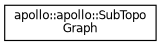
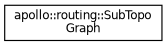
node "apollo::apollo::SubTopo Graph": label "apollo::apollo::SubTopo Graph" -> "apollo::routing::SubTopo Graph"
